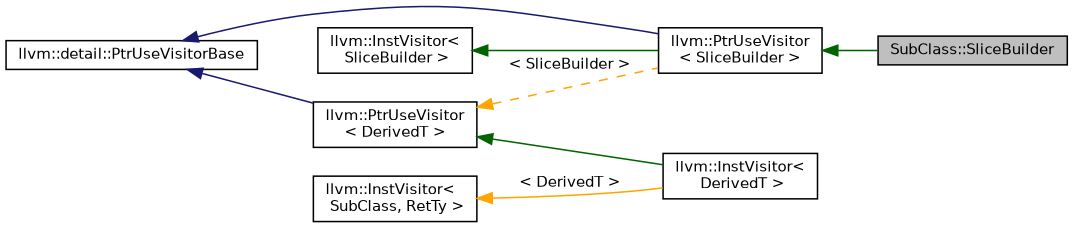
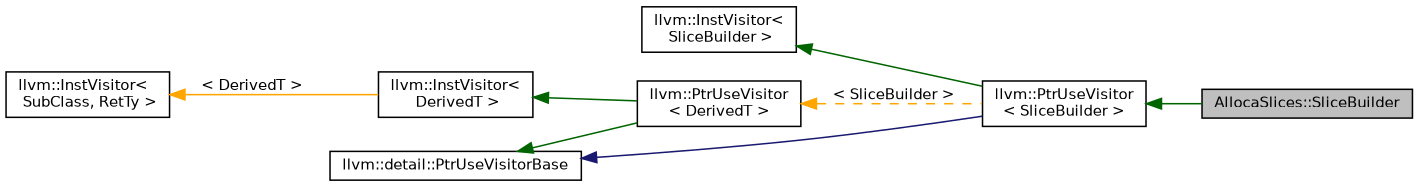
node "SubClass::SliceBuilder": label "SubClass::SliceBuilder" -> "AllocaSlices::SliceBuilder"
edge "llvm::PtrUseVisitor < DerivedT >" -> "llvm::detail::PtrUseVisitorBase": color midnightblue -> darkgreen
edge "llvm::InstVisitor< DerivedT >" -> "llvm::PtrUseVisitor < DerivedT >": reversed
